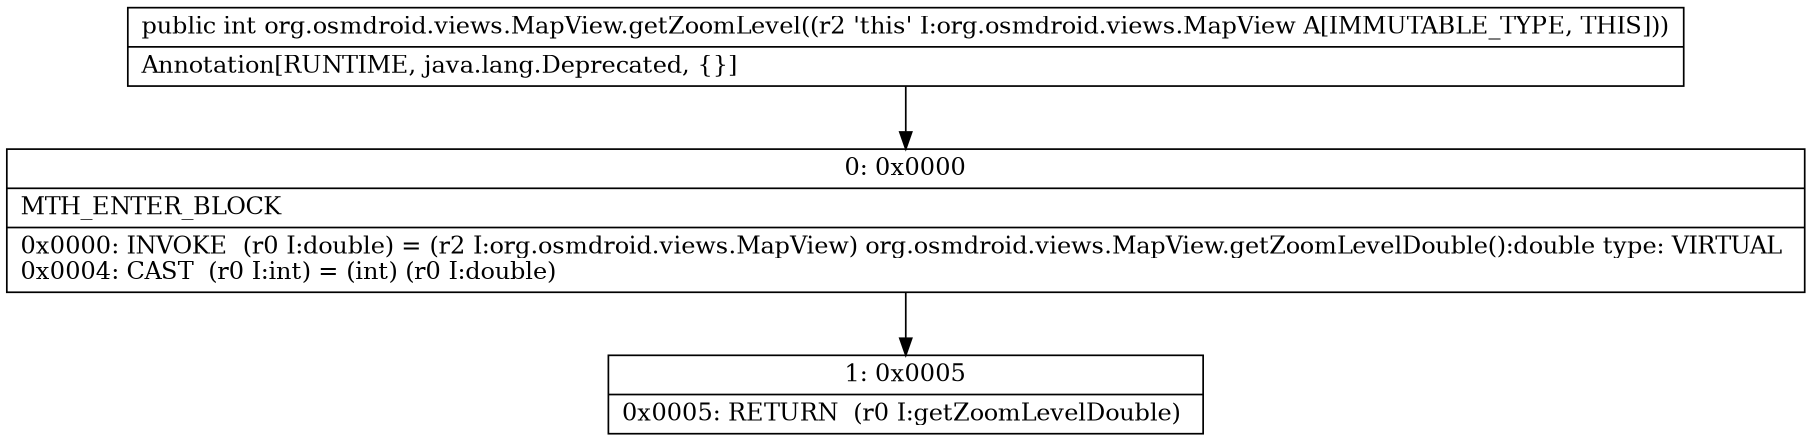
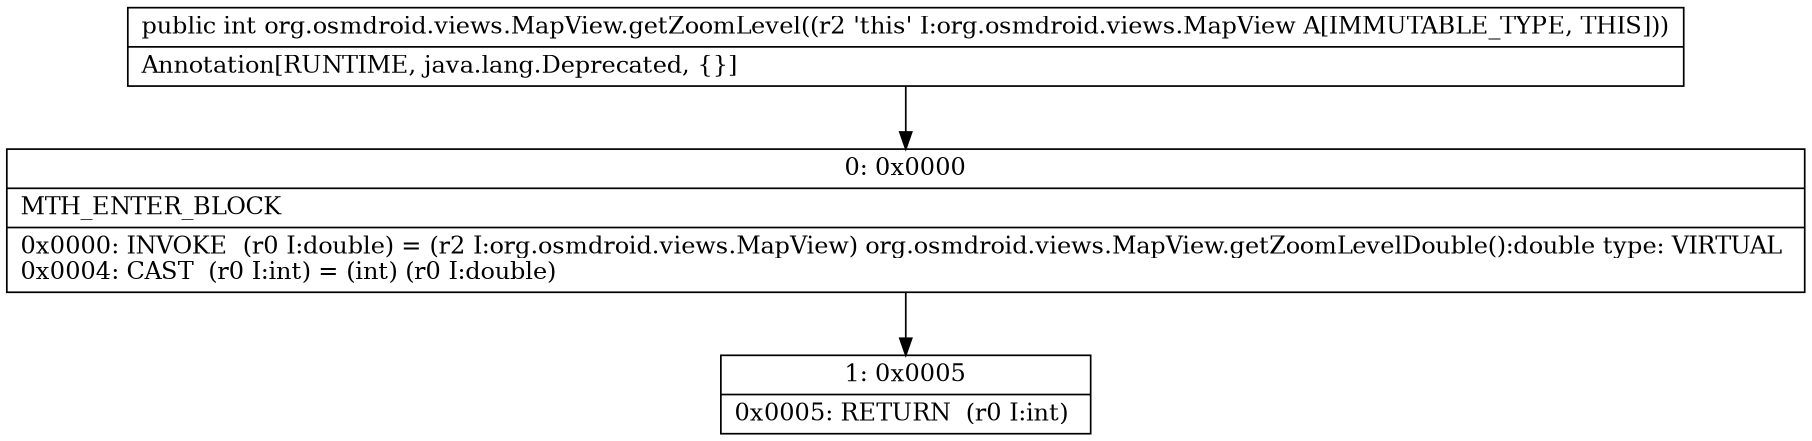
node "1: 0x0005": text "0x0005: RETURN  (r0 I:getZoomLevelDouble)" -> "0x0005: RETURN  (r0 I:int)"
